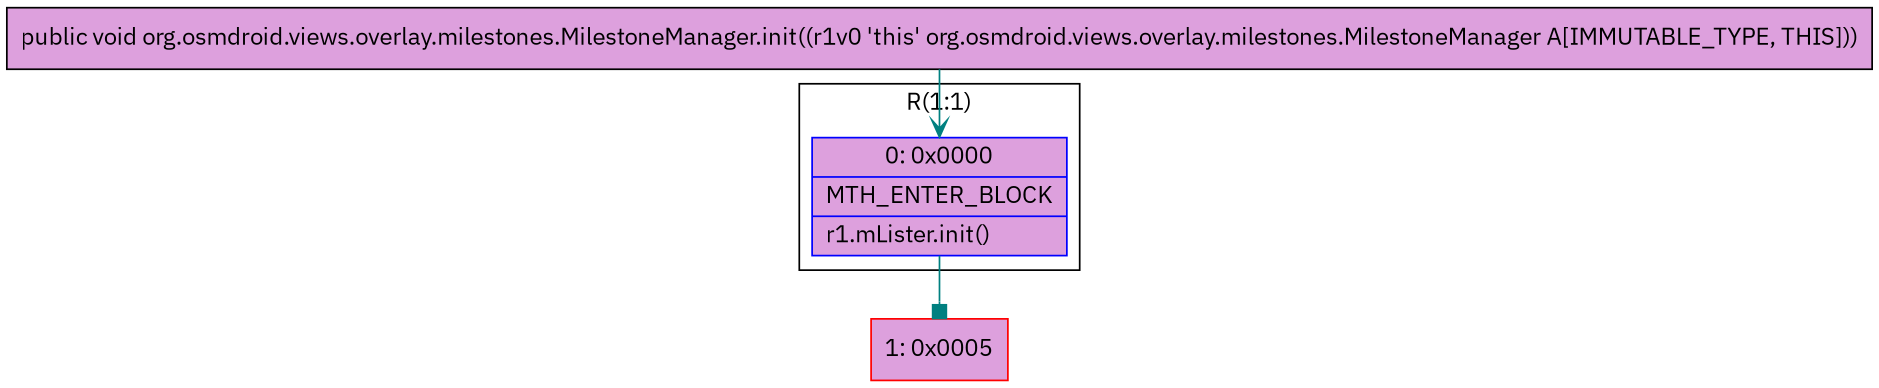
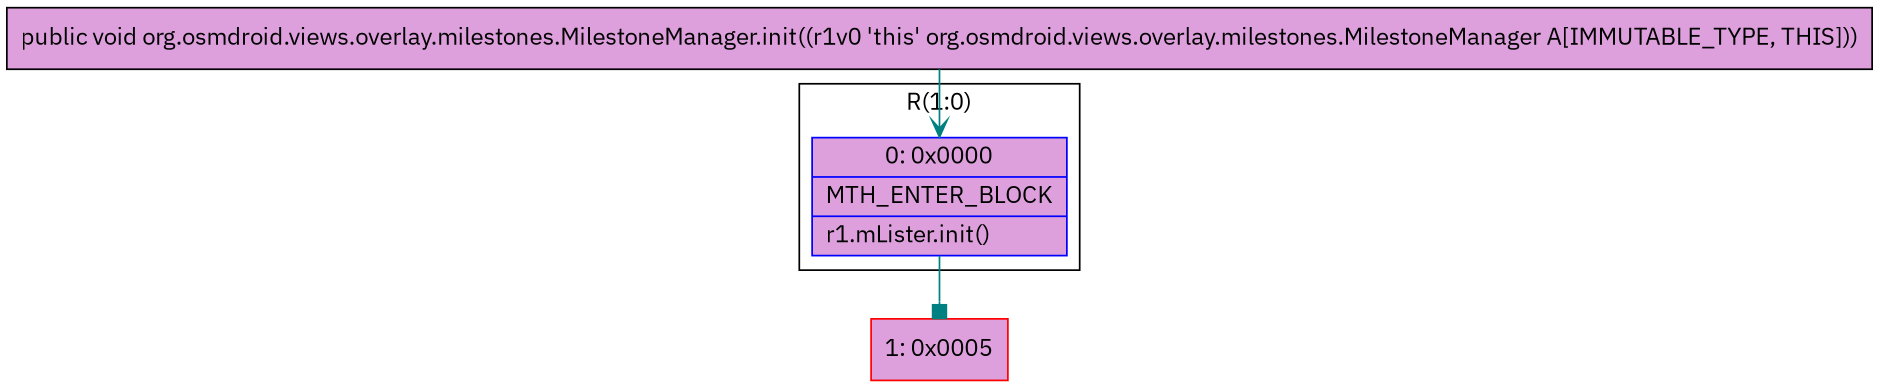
cluster "R(1:1)": label "R(1:1)" -> "R(1:0)"
